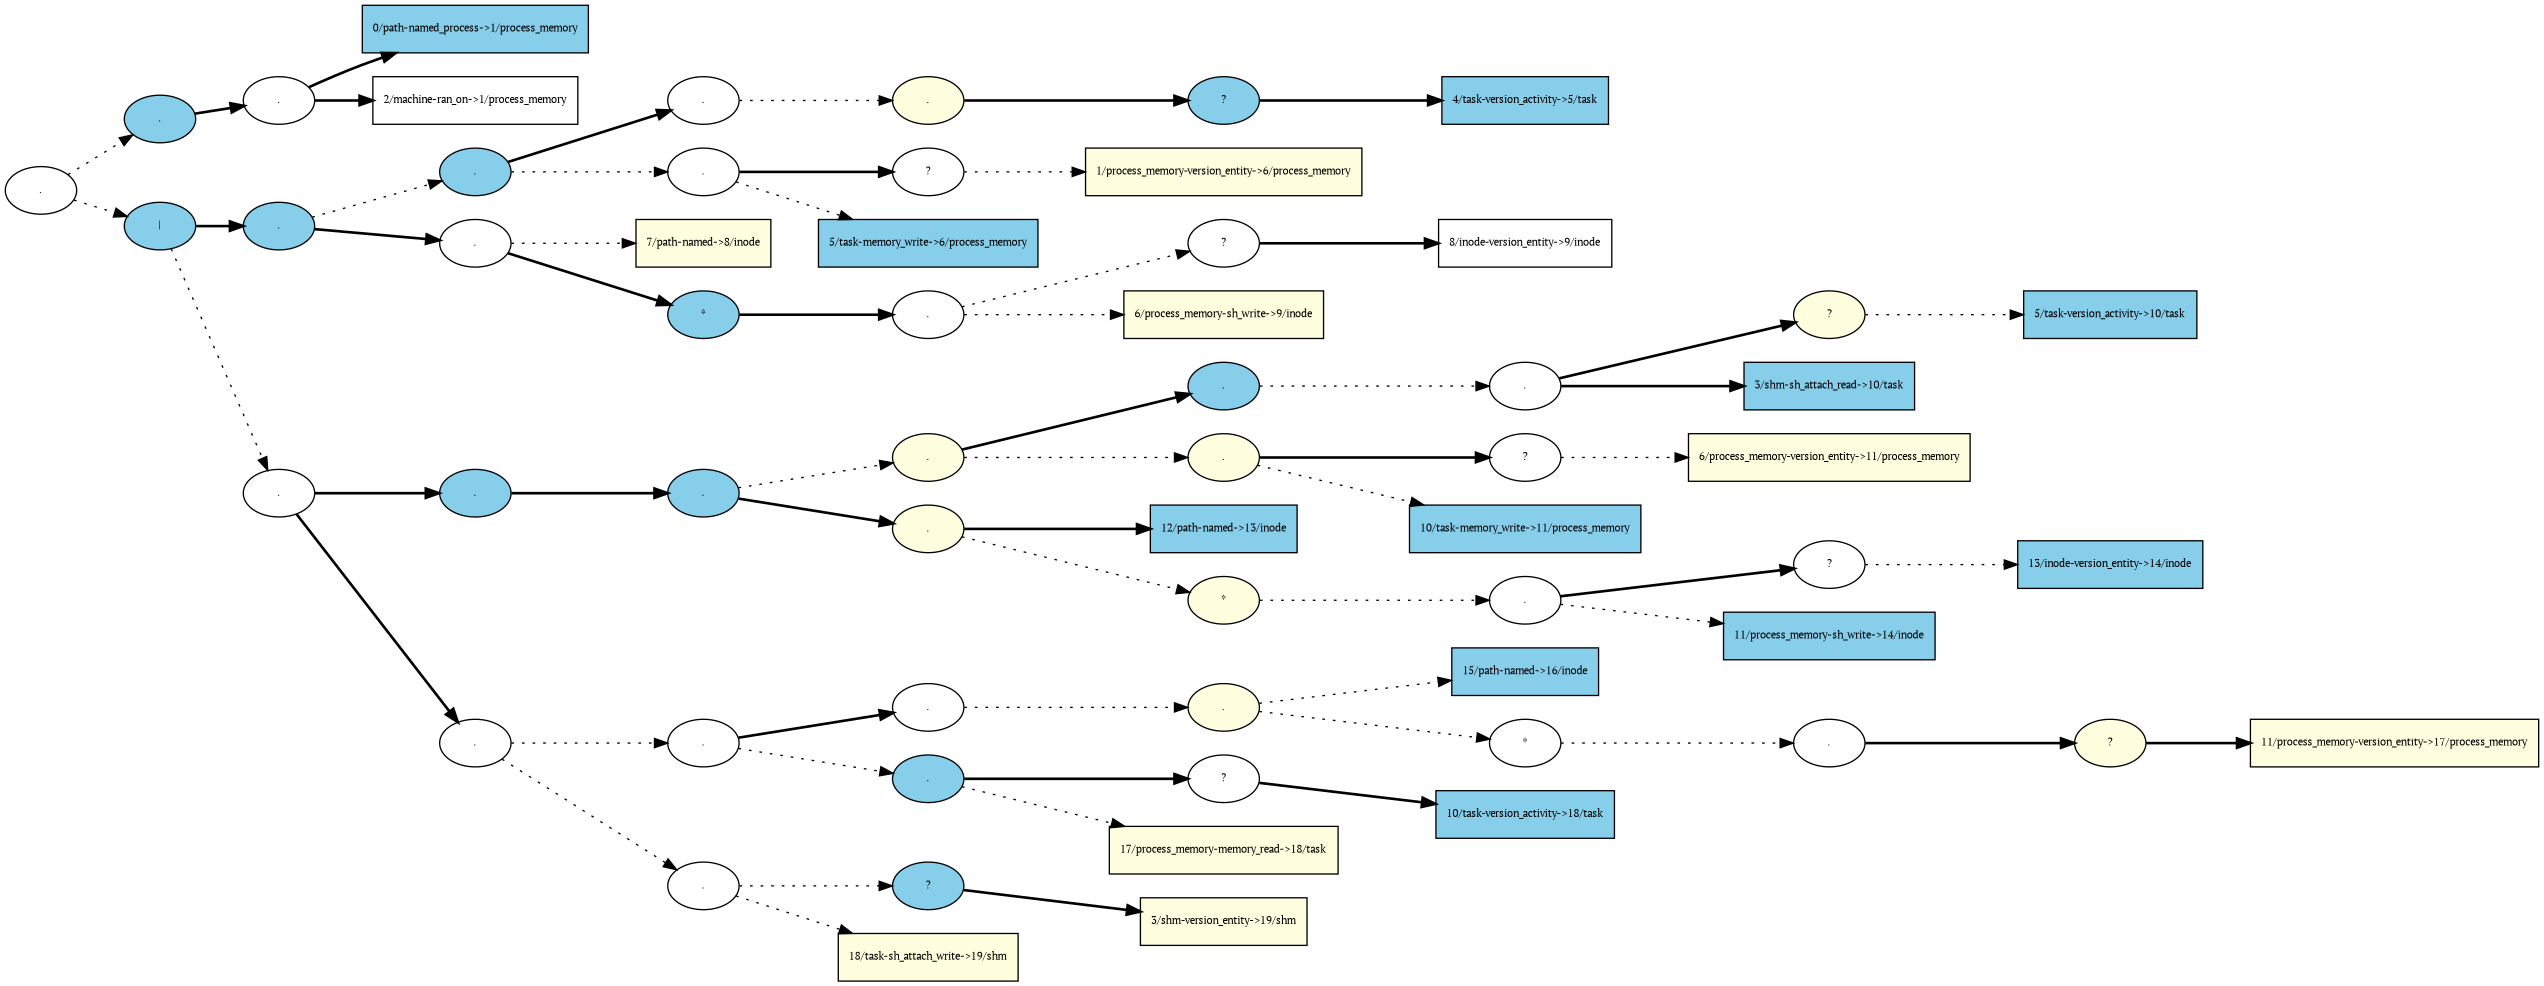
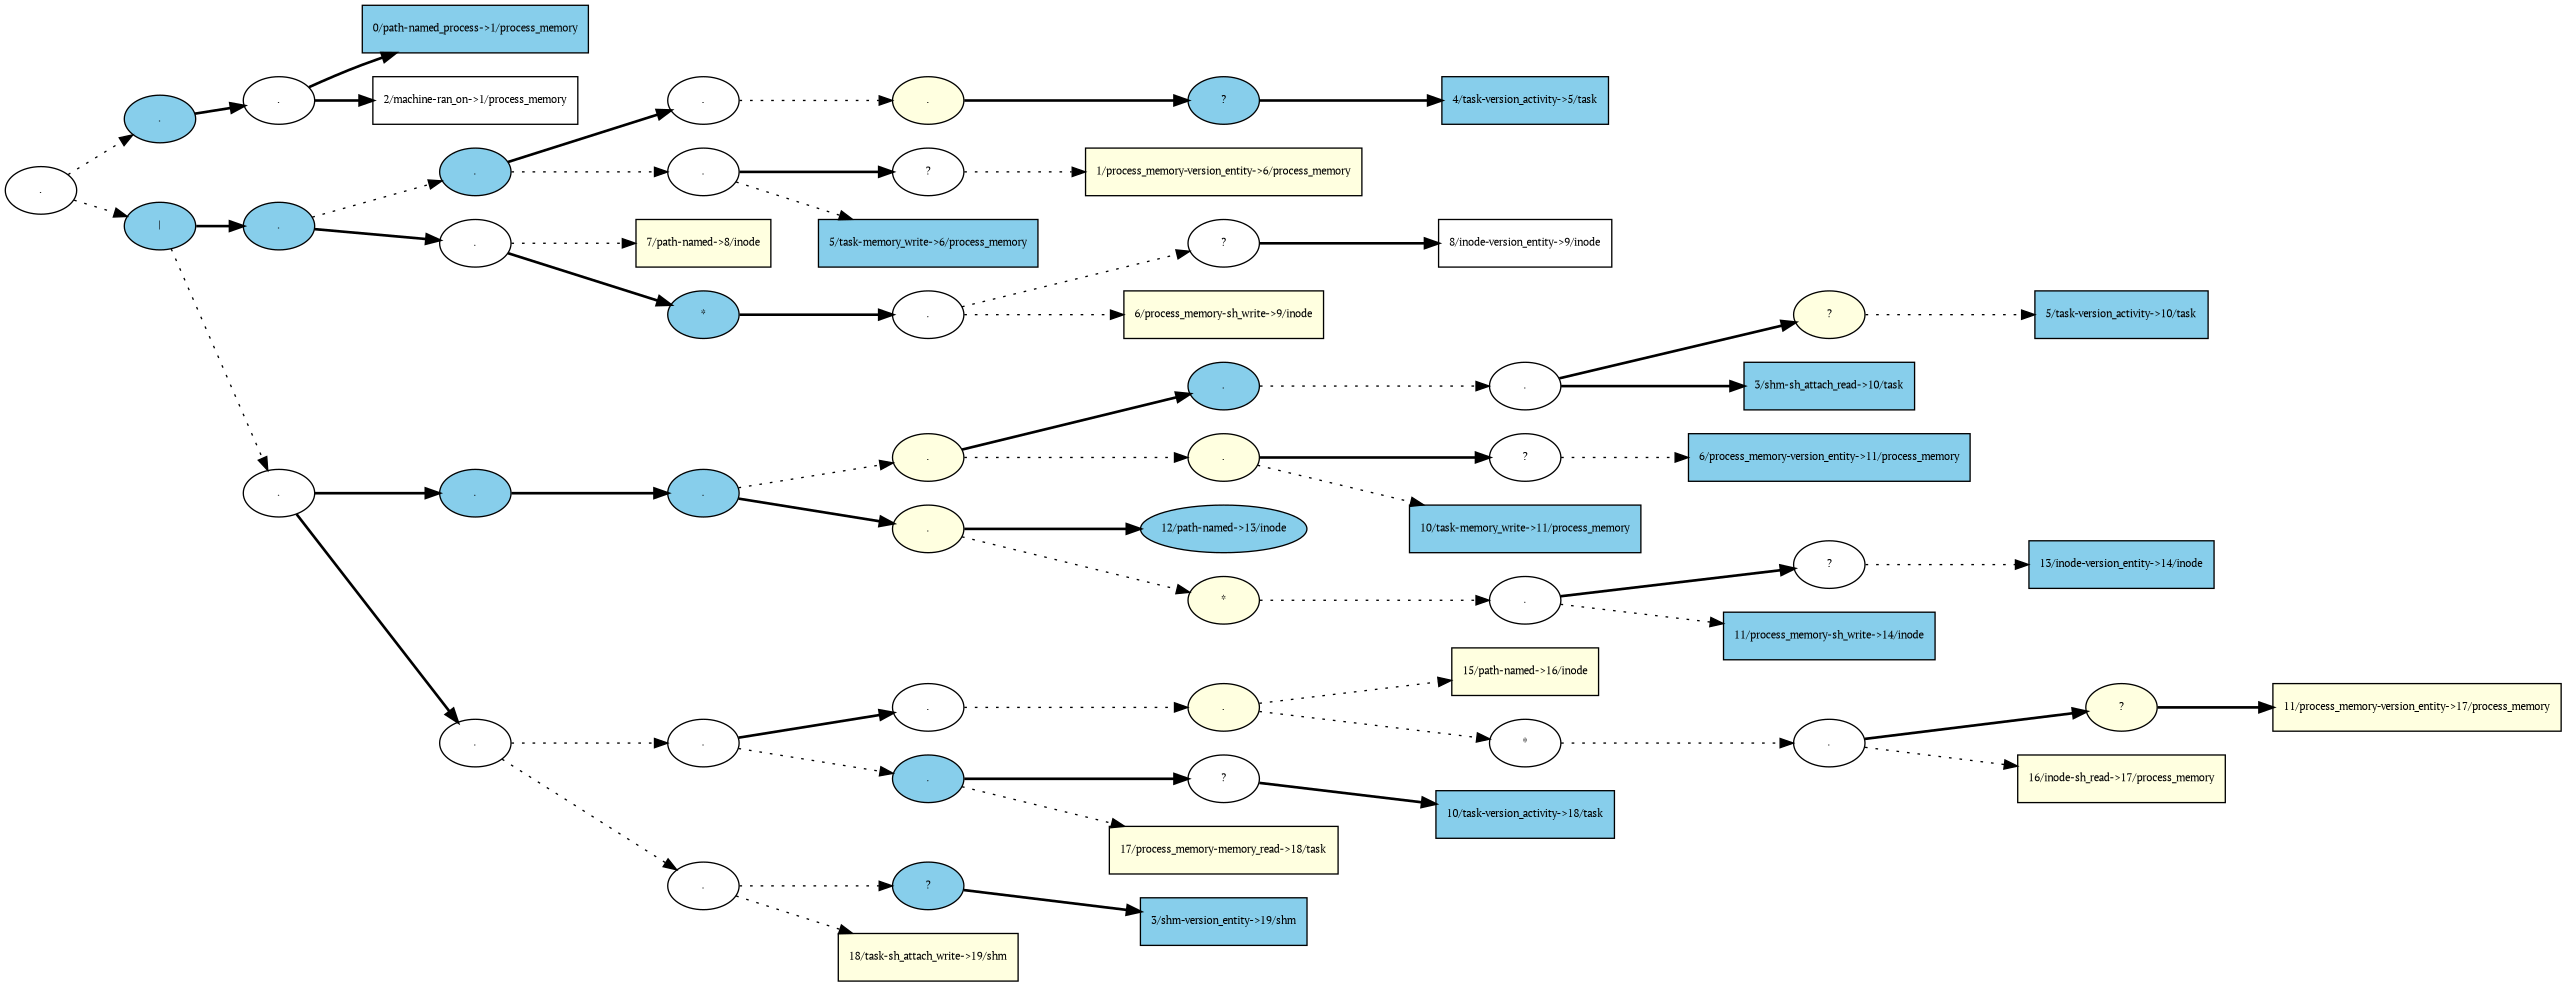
node "6/process_memory-version_entity->11/process_memory": fillcolor lightyellow -> skyblue
node "12/path-named->13/inode": shape box -> ellipse
node "15/path-named->16/inode": fillcolor skyblue -> lightyellow
node "16/inode-sh_read->17/process_memory": added
node "3/shm-version_entity->19/shm": fillcolor lightyellow -> skyblue
